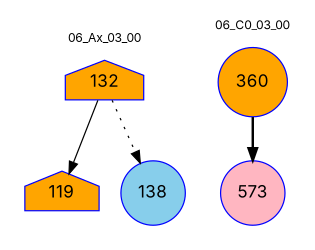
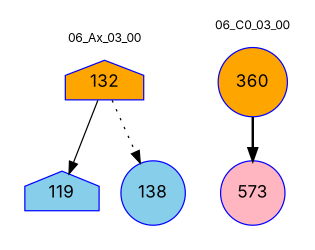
node "119": fillcolor orange -> skyblue
